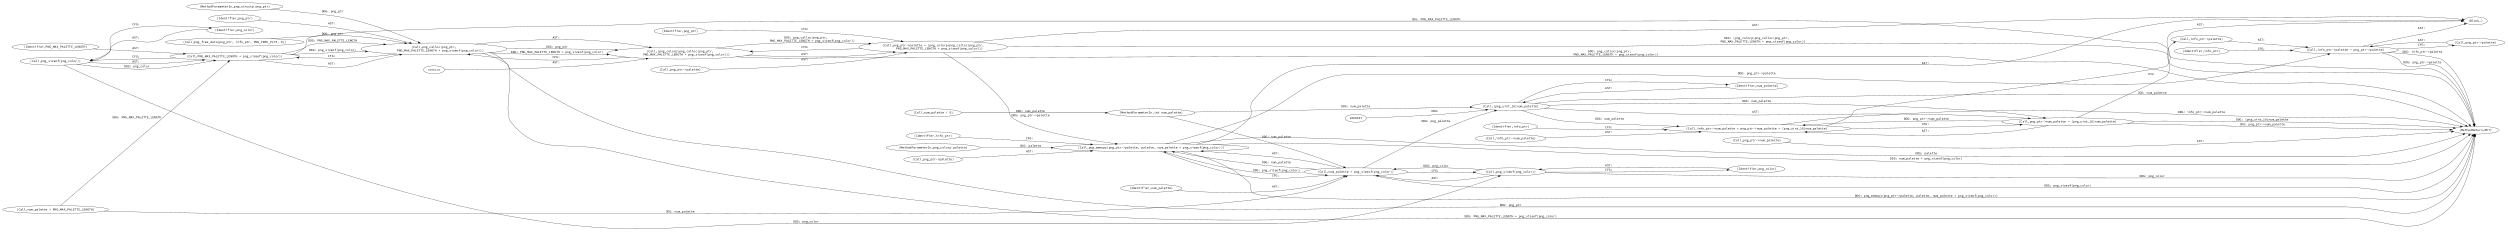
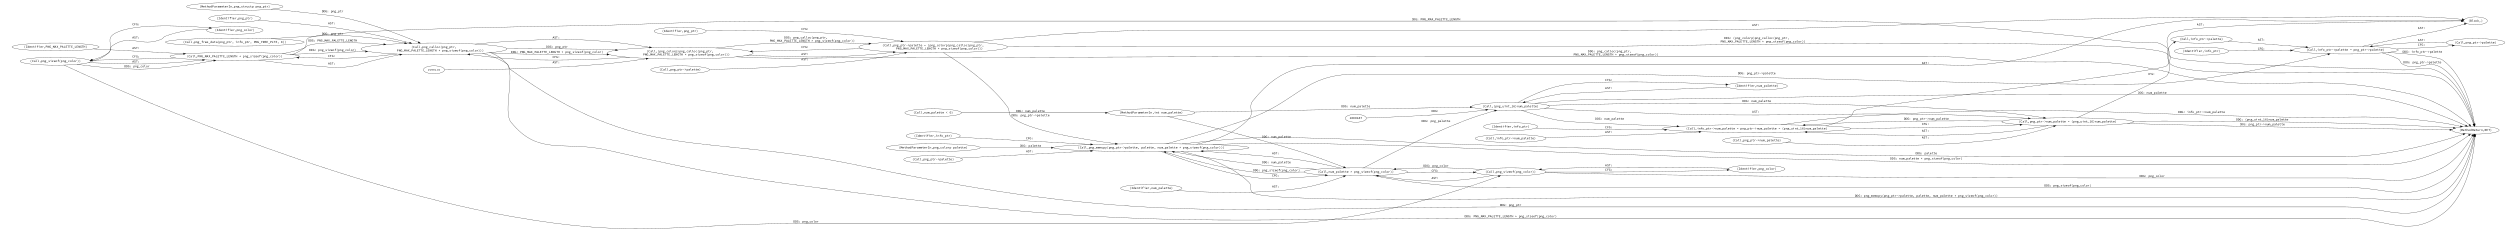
edge "(Call,png_ptr->num_palette)" -> "(MethodReturn,RET)": now "(Call,png_ptr->num_palette)" -> "(Call,png_ptr->num_palette = (png_uint_16)num_palette)"
node "(Call,num_palette > PNG_MAX_PALETTE_LENGTH)": removed
